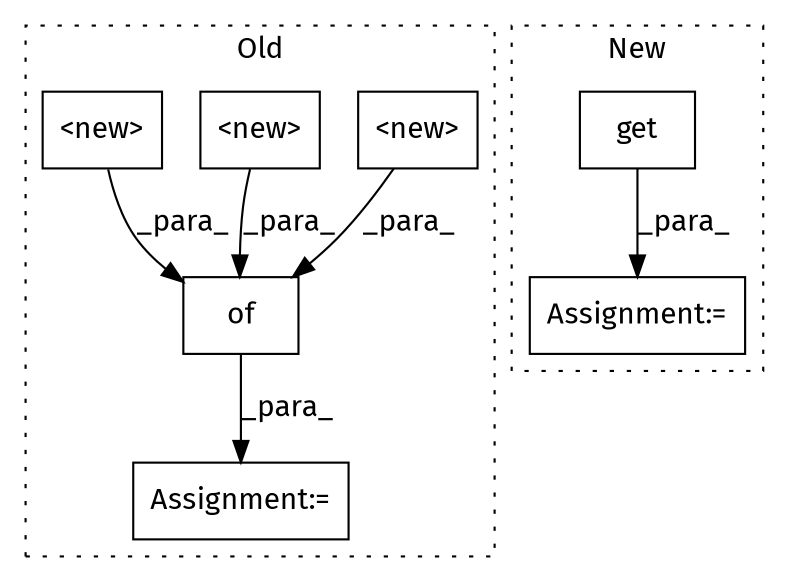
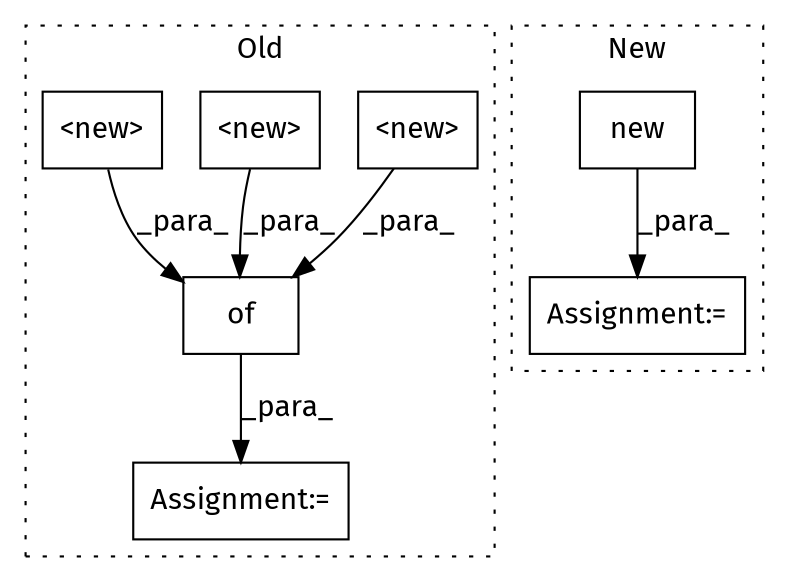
node "get": label "get" -> "new"
